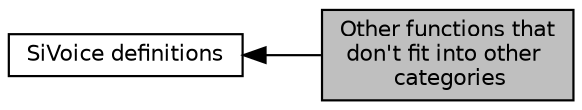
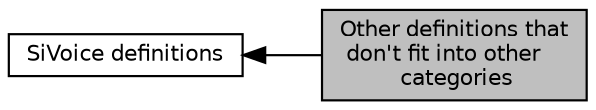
node "Other functions that don't fit into other categories": label "Other functions that don't fit into other categories" -> "Other definitions that don't fit into other categories"
